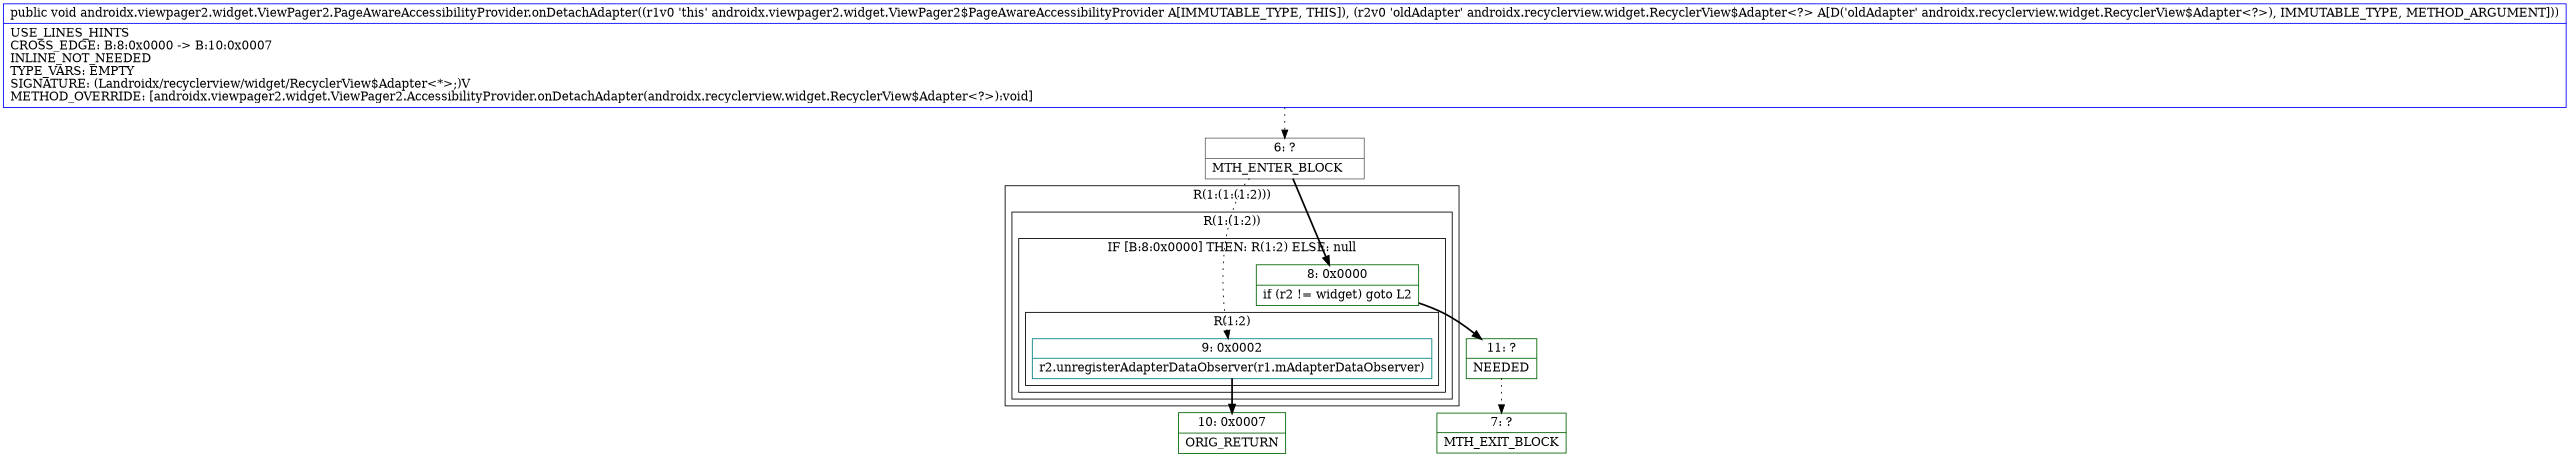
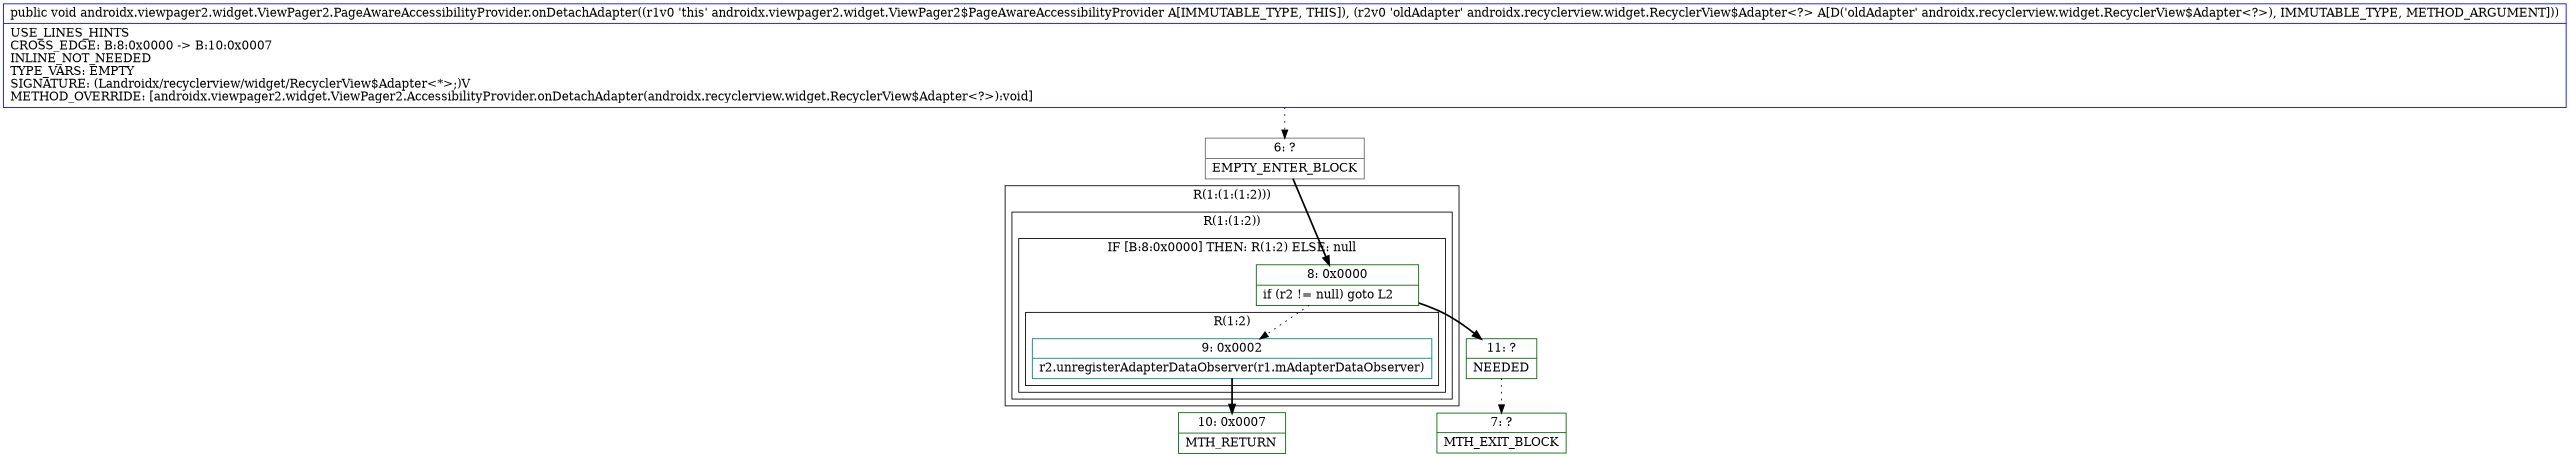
node "6: ?": text "MTH_ENTER_BLOCK" -> "EMPTY_ENTER_BLOCK"
edge "6: ?" -> "9: 0x0002": now "8: 0x0000" -> "9: 0x0002"
node "8: 0x0000": text "if (r2 != widget) goto L2" -> "if (r2 != null) goto L2"
node "10: 0x0007": text "ORIG_RETURN" -> "MTH_RETURN"
